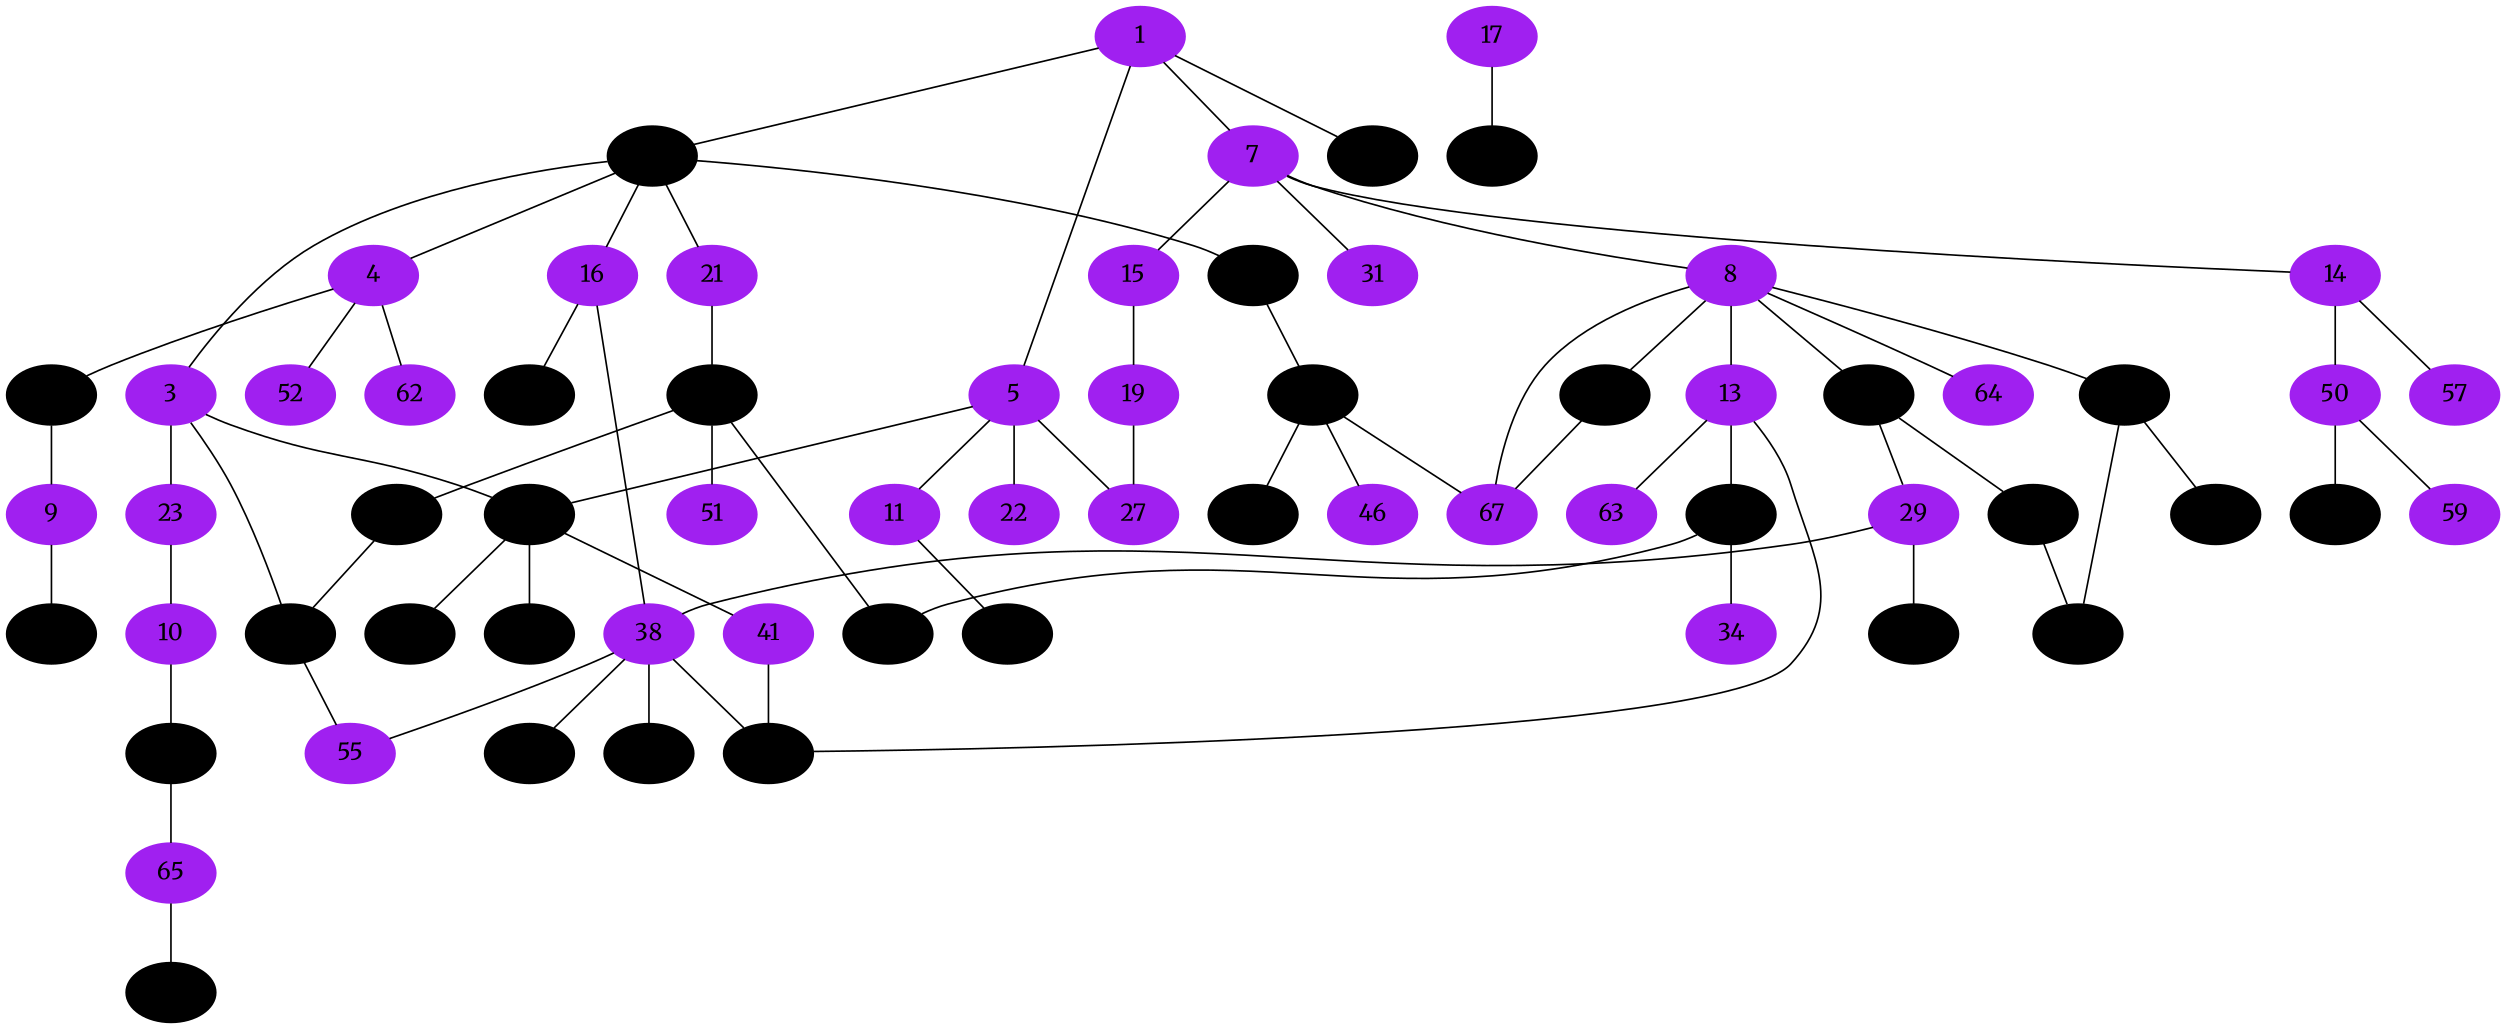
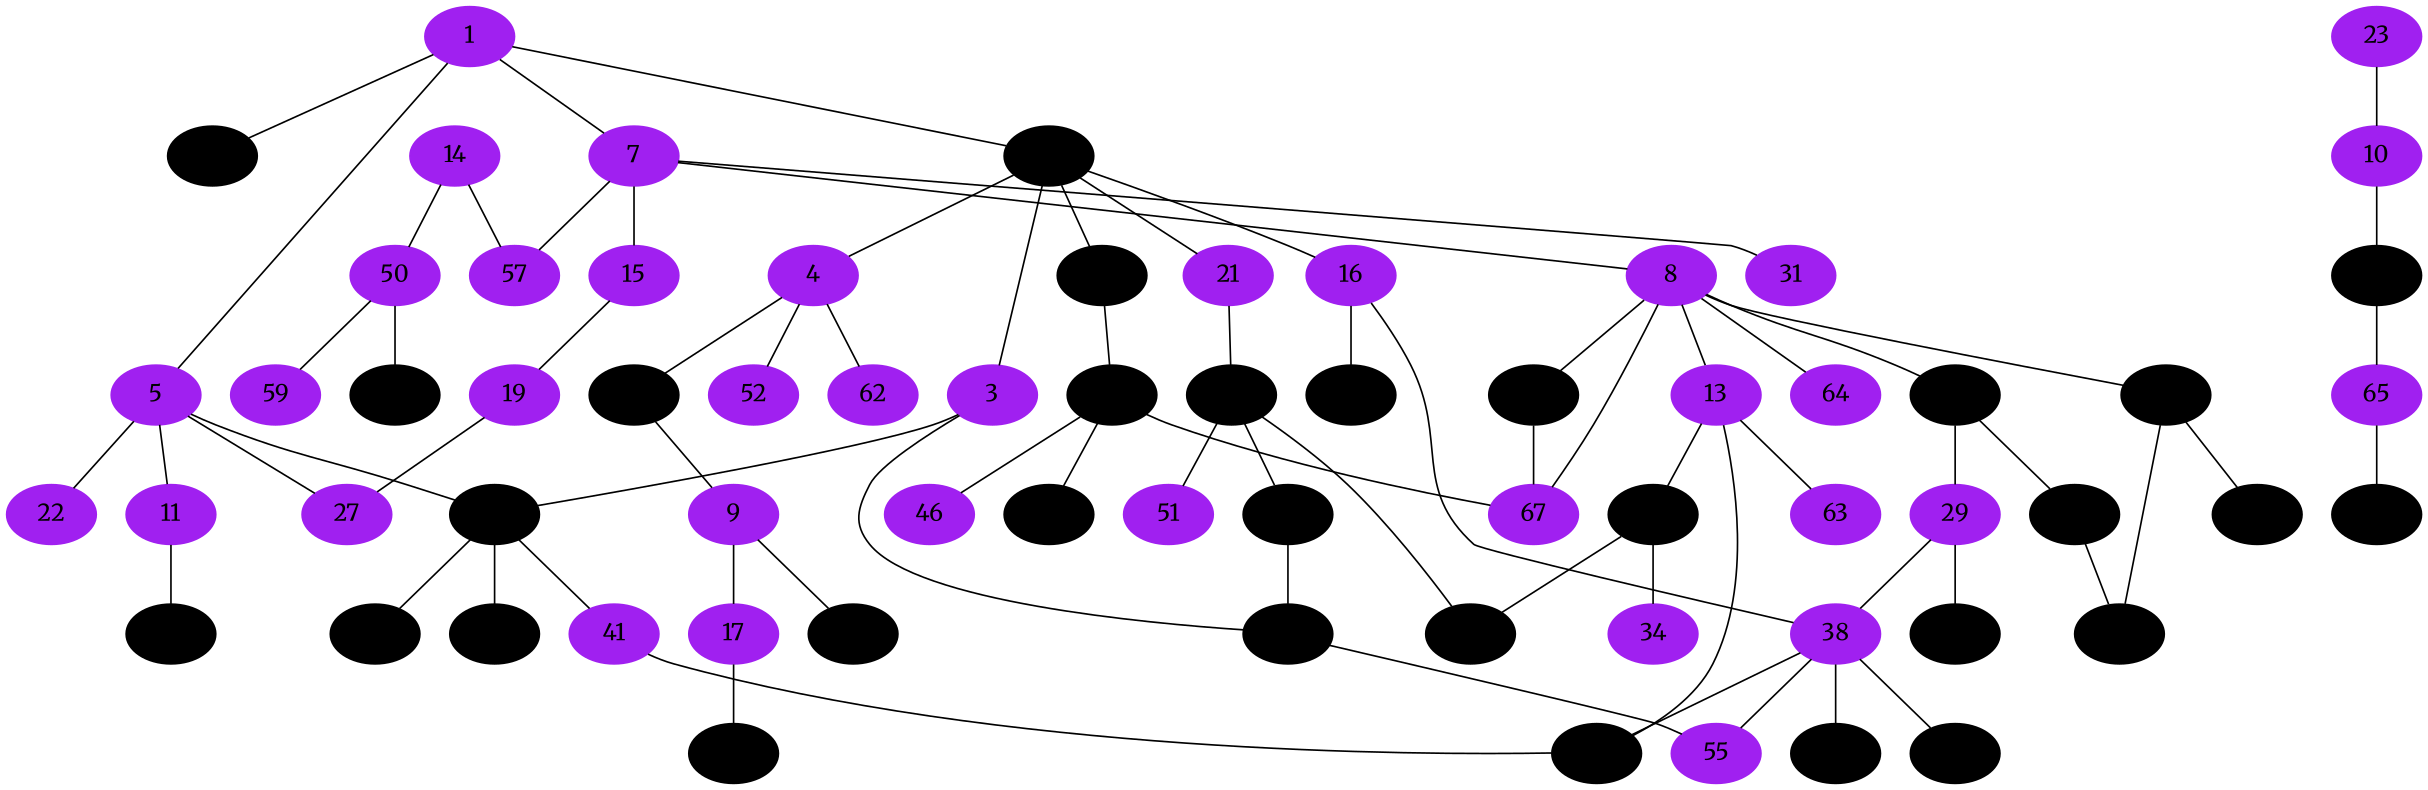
edge "7" -- "14": now "7" -- "57"
edge "3" -- "23": removed
edge "9" -- "17": added
